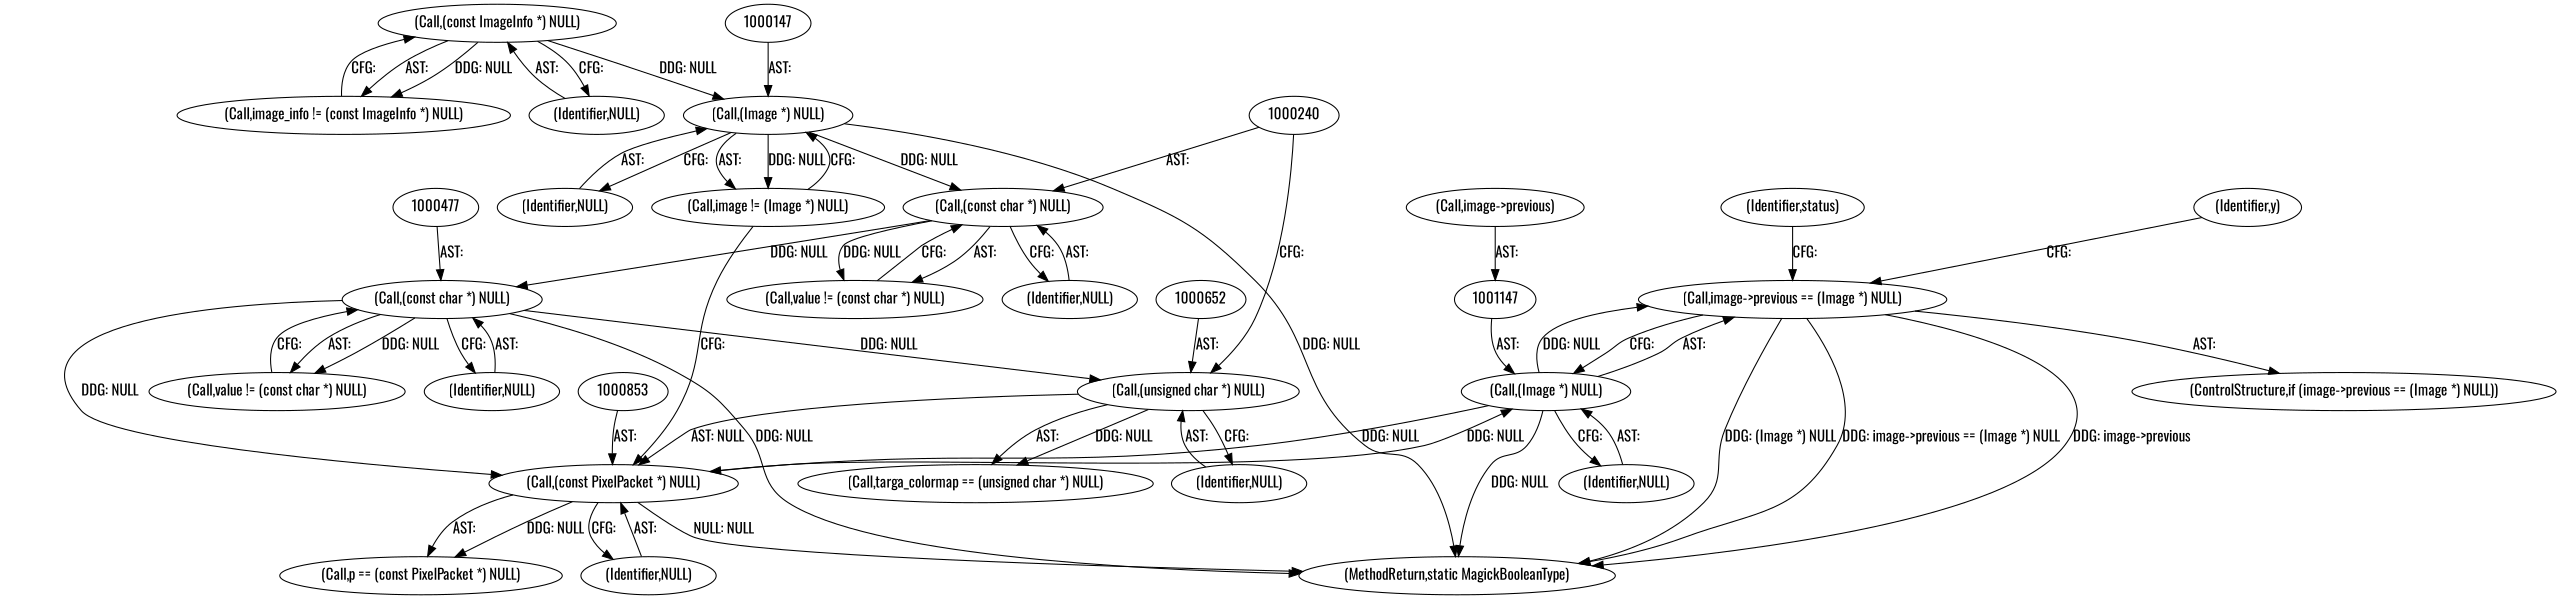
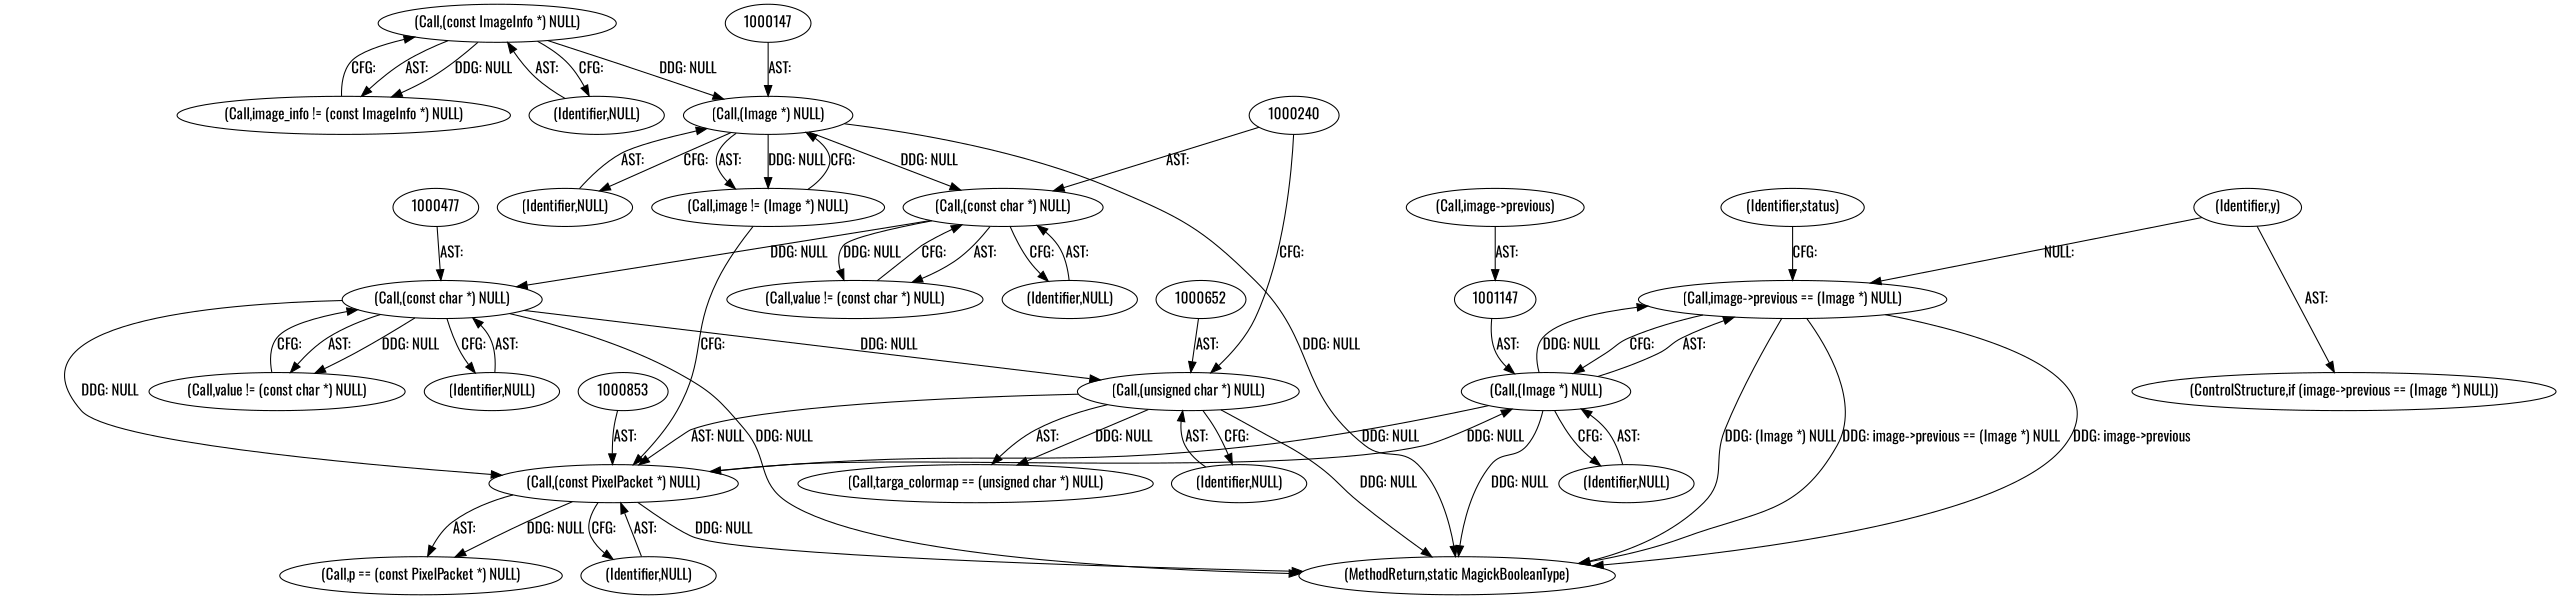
edge "(Identifier,y)" -> "(Call,image->previous == (Image *) NULL)": label "CFG: " -> "NULL: "
edge "(Call,image->previous == (Image *) NULL)" -> "(ControlStructure,if (image->previous == (Image *) NULL))": now "(Identifier,y)" -> "(ControlStructure,if (image->previous == (Image *) NULL))"
edge "(Call,(unsigned char *) NULL)" -> "(MethodReturn,static MagickBooleanType)": added, label "DDG: NULL"
edge "(Call,(const PixelPacket *) NULL)" -> "(MethodReturn,static MagickBooleanType)": label "NULL: NULL" -> "DDG: NULL"
